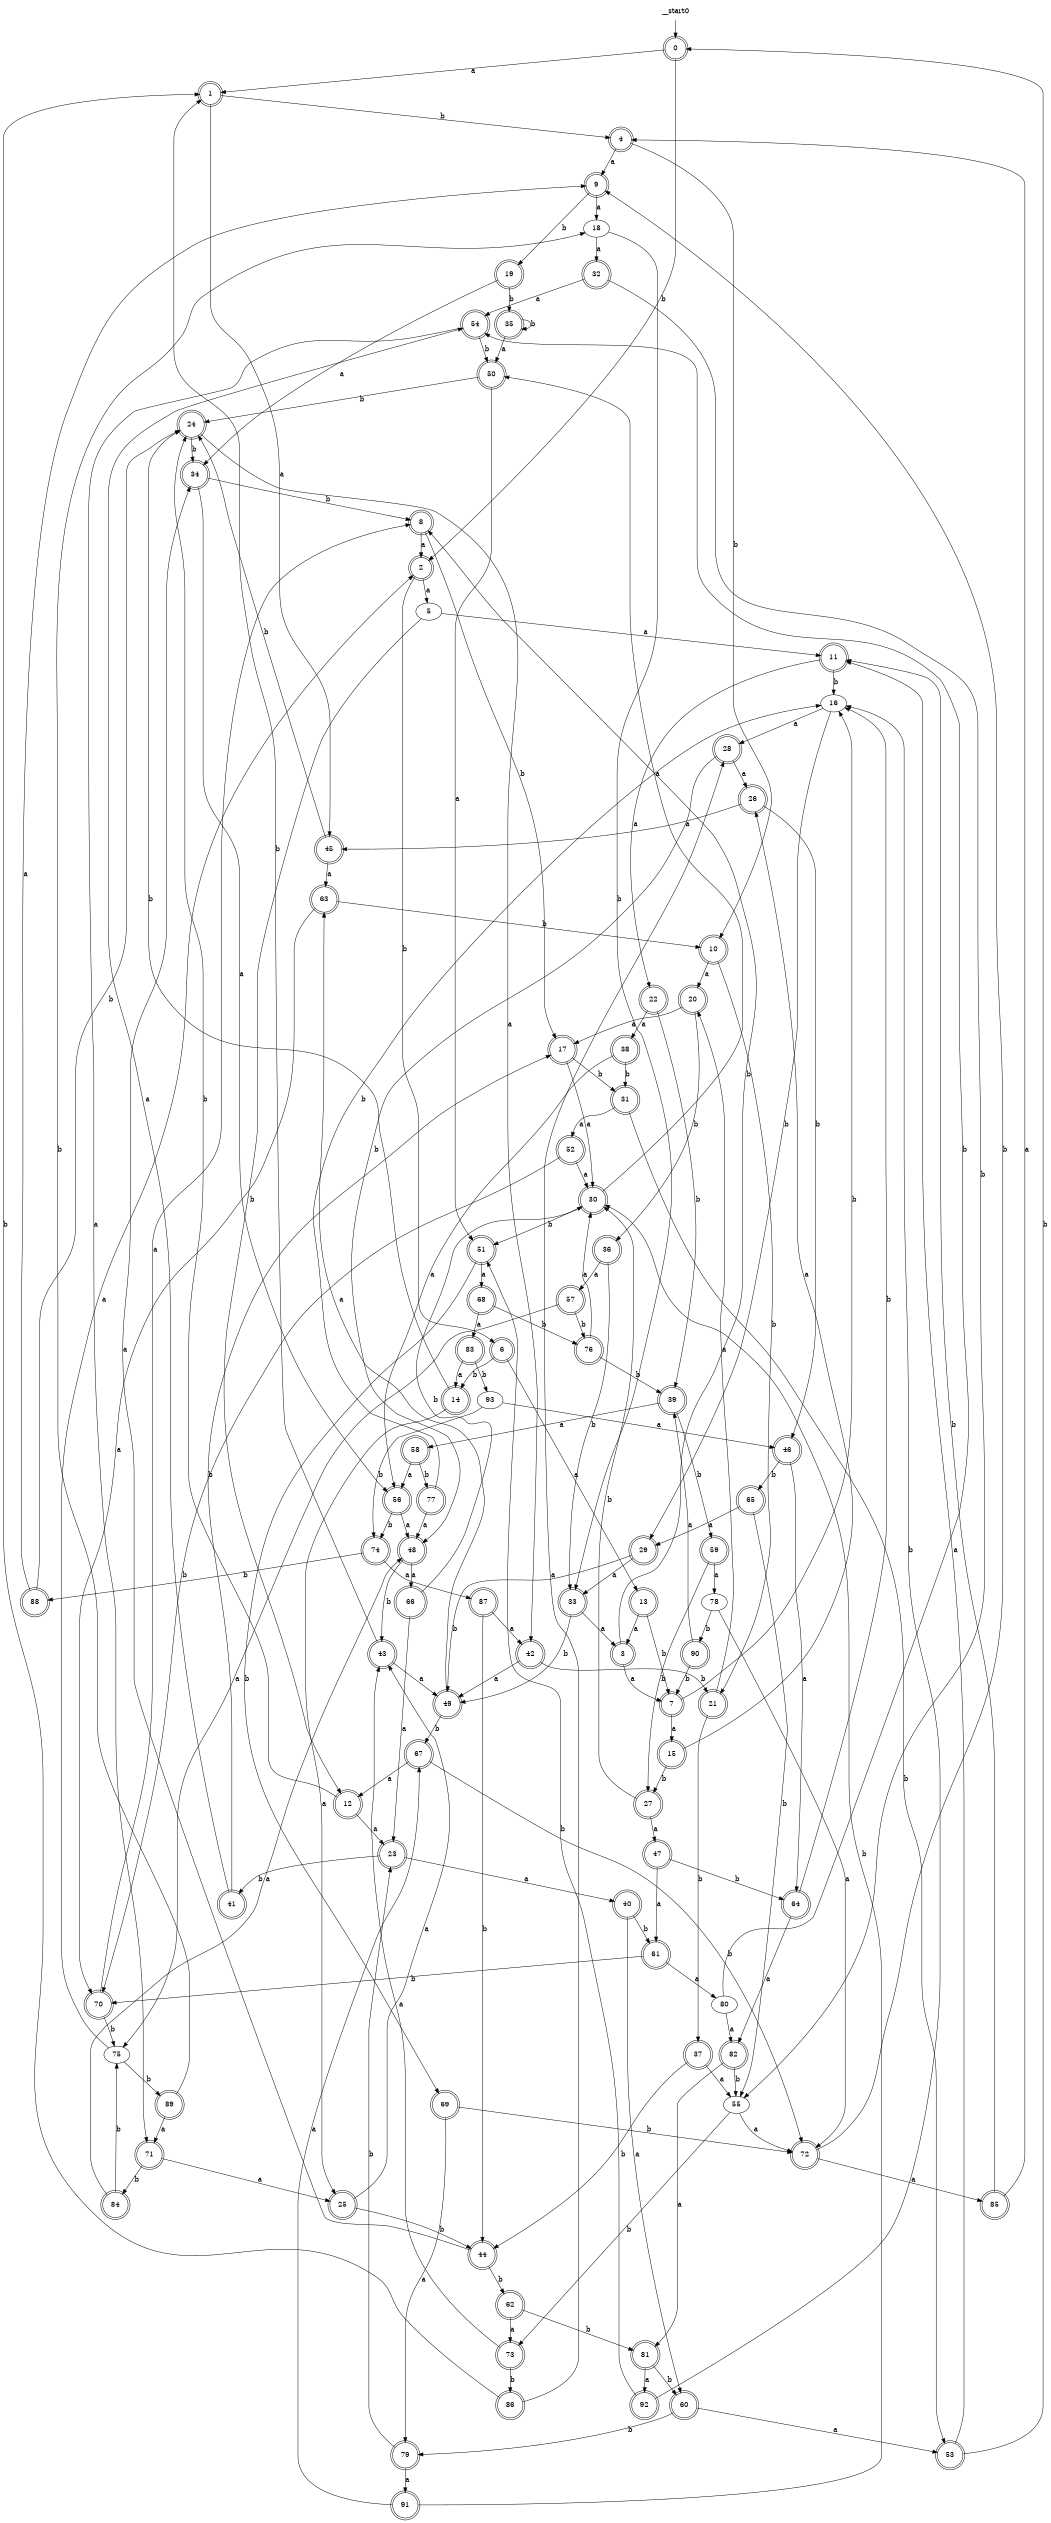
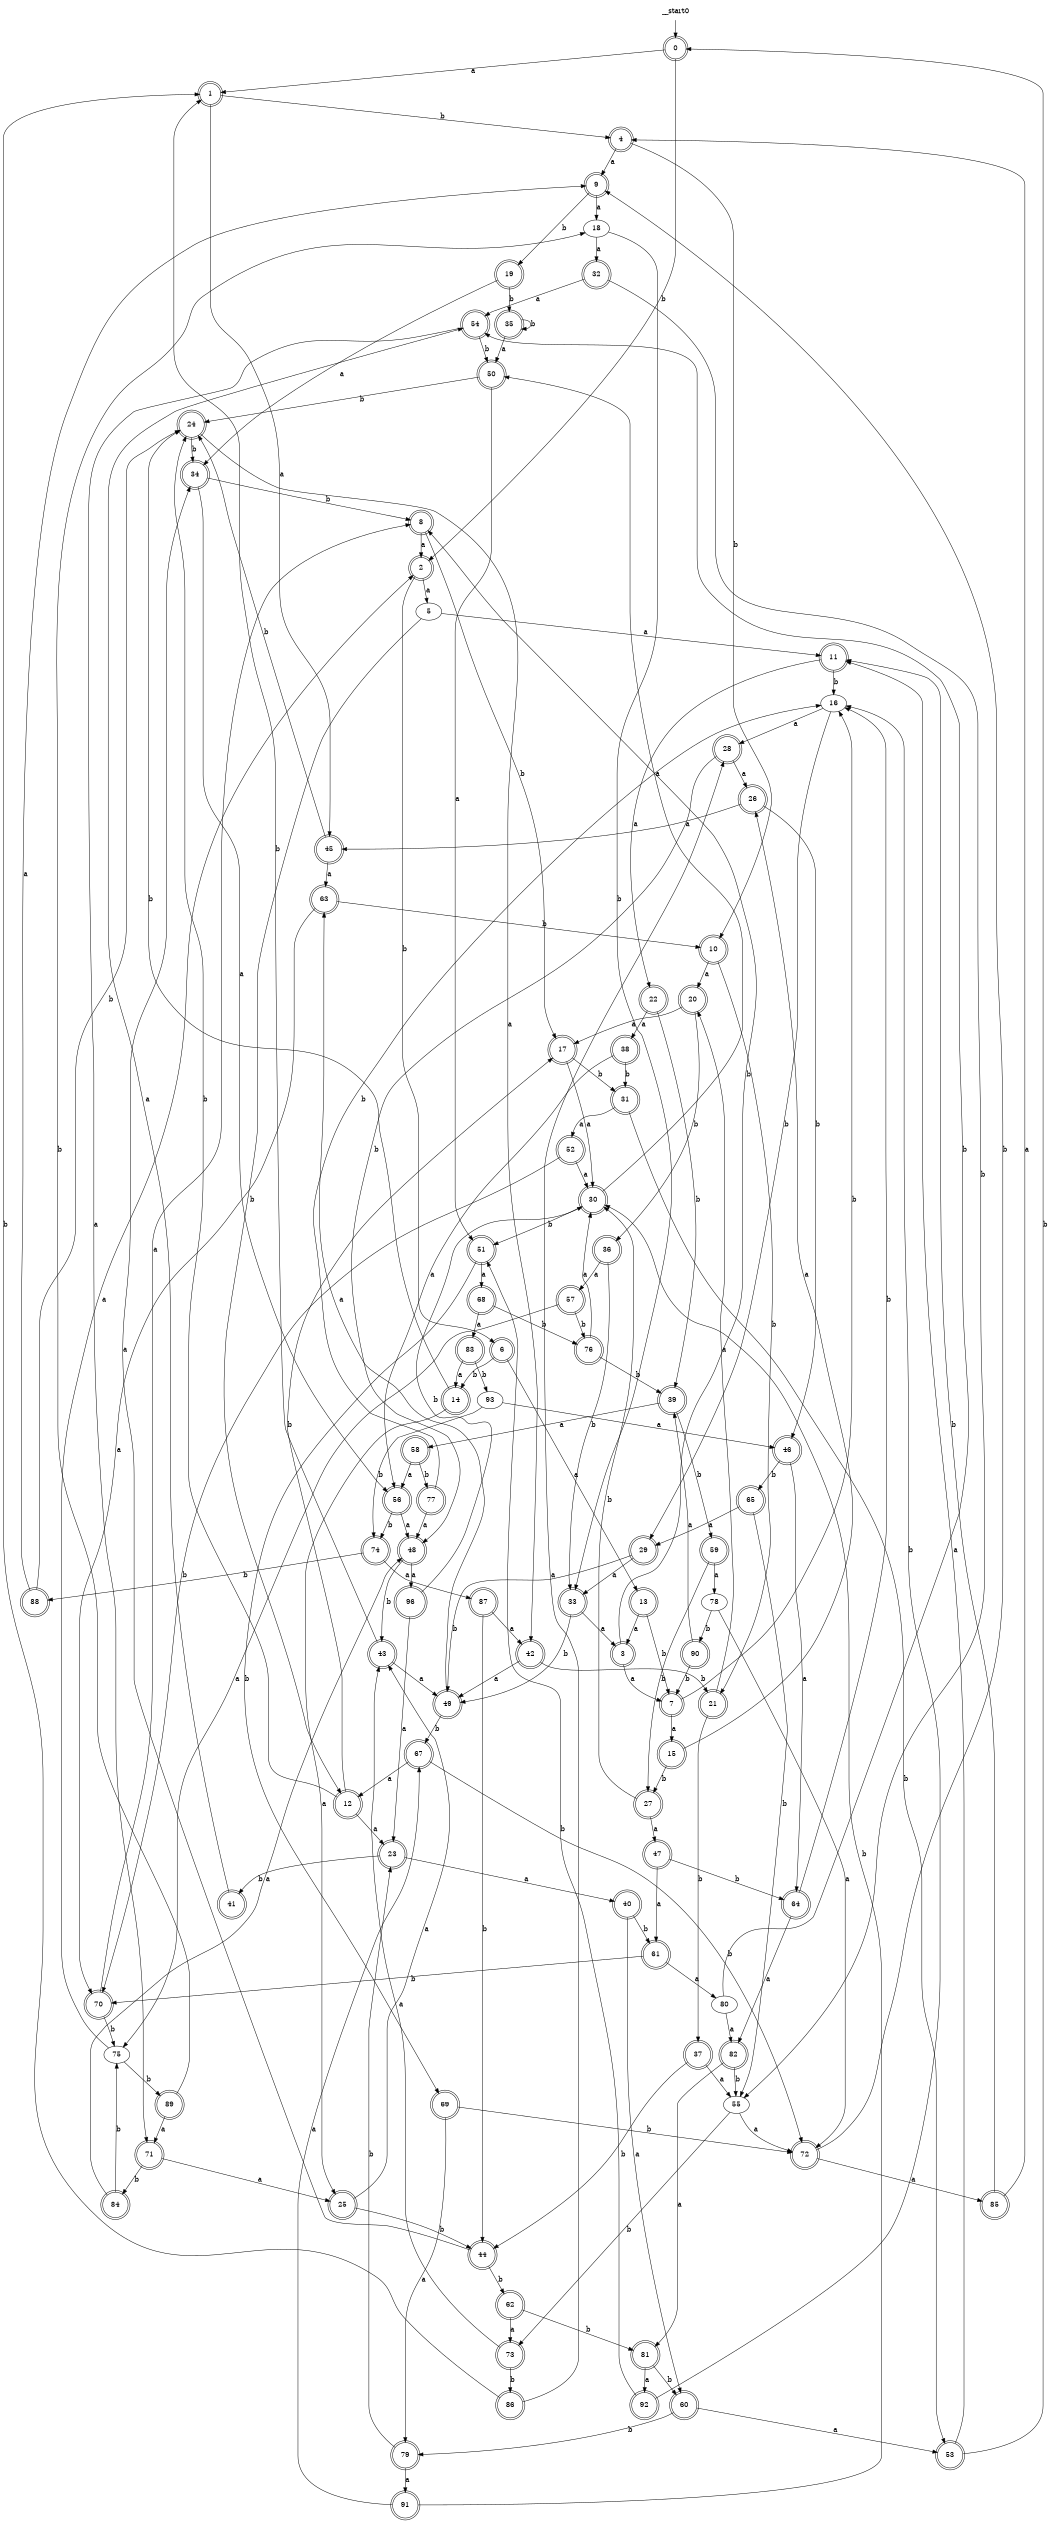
edge "41" -> "17": now "12" -> "17"
node "66": label "66" -> "96"
